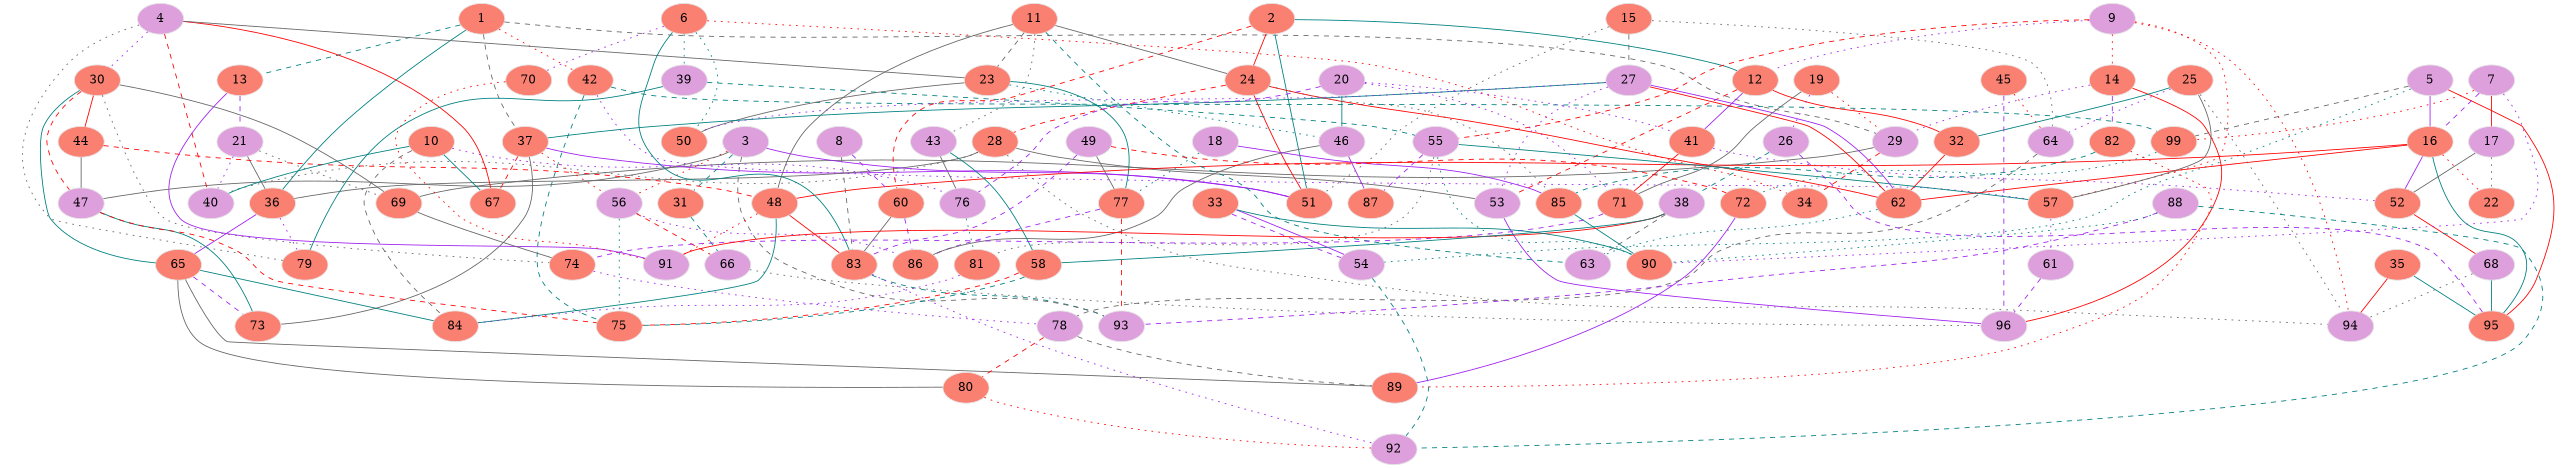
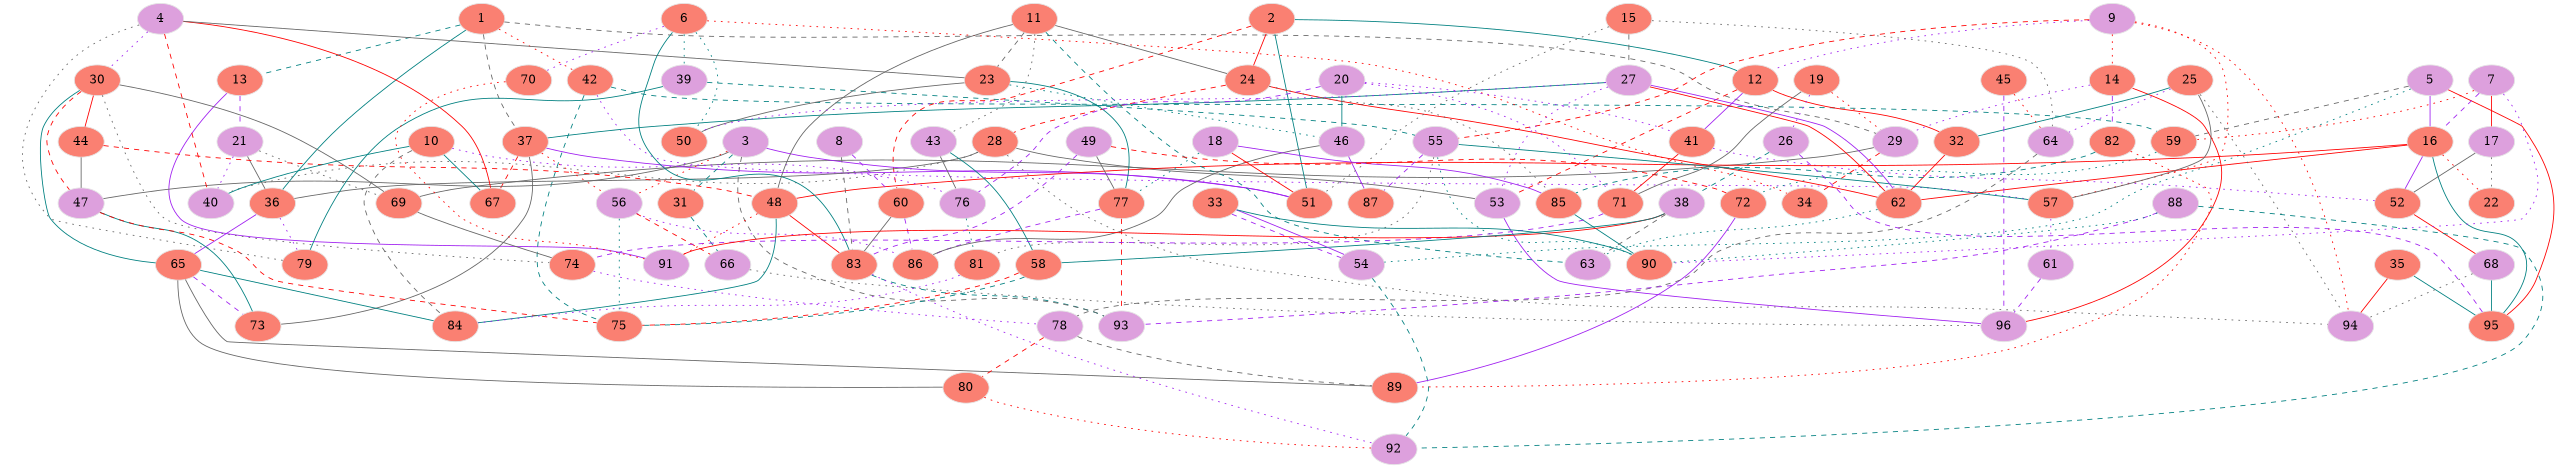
node "99": label "99" -> "59"
edge "24" -- "51": now "18" -- "51"
